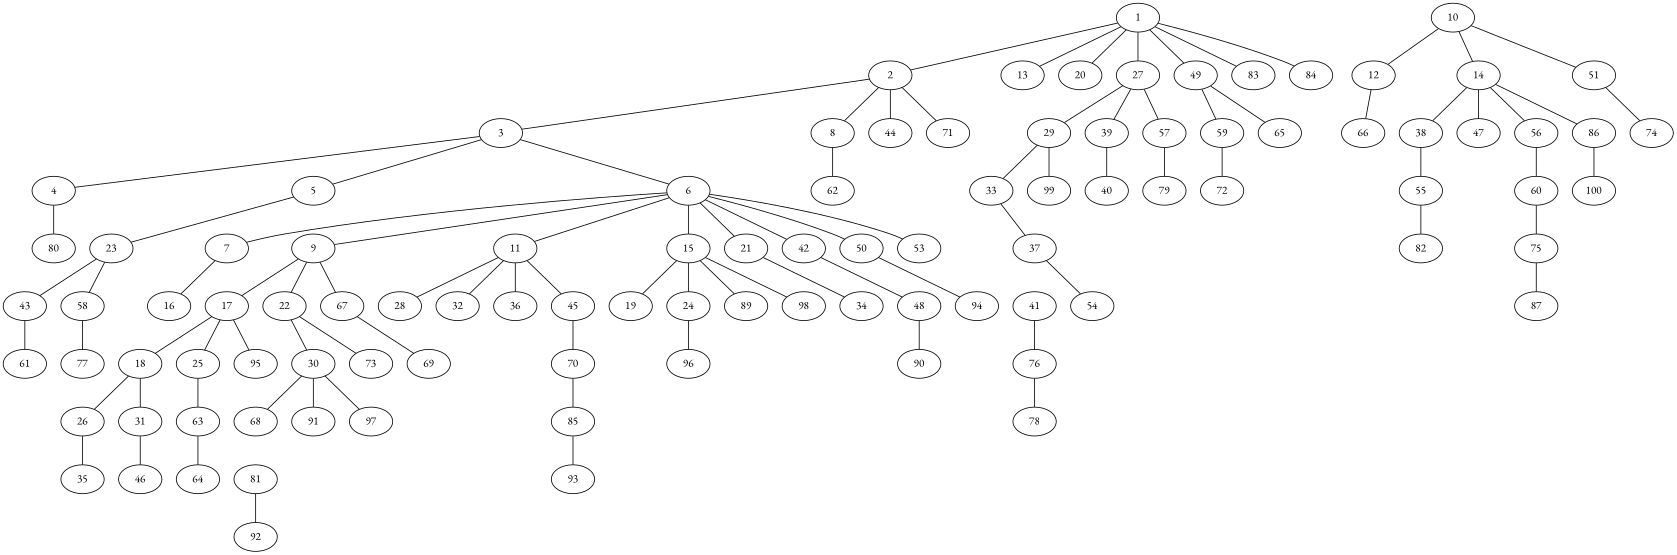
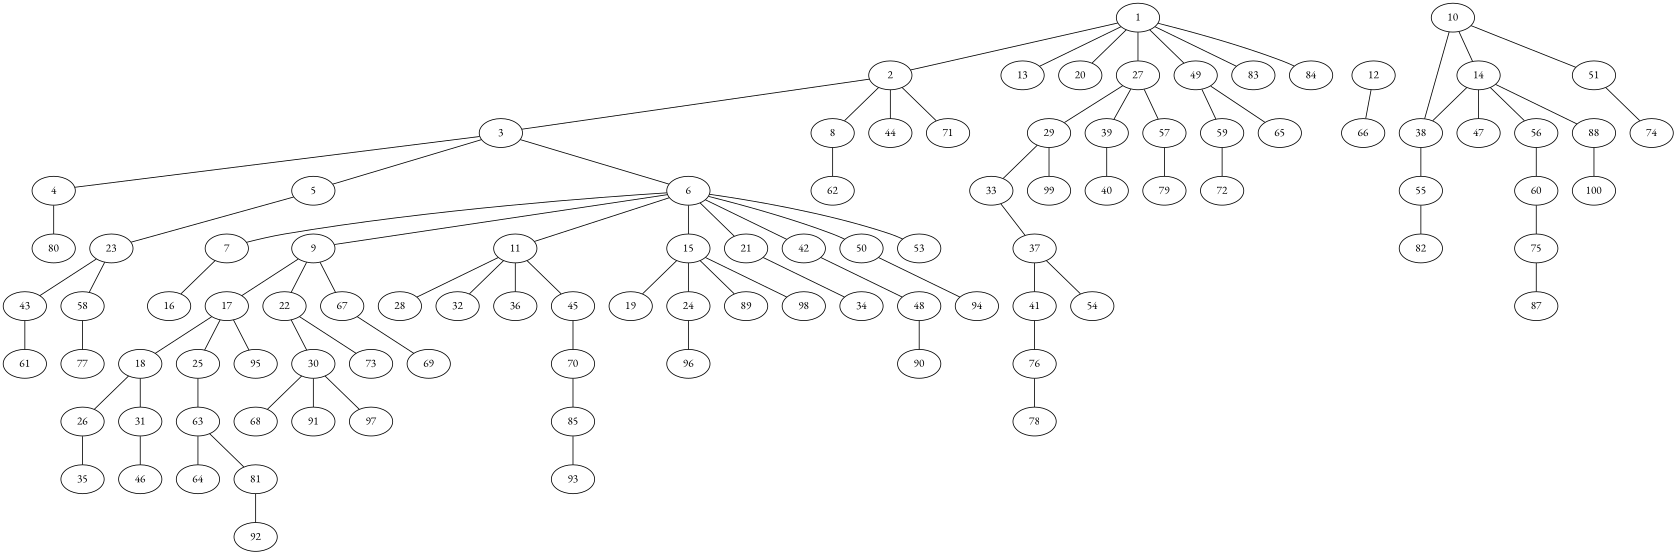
edge "10" -- "12": now "10" -- "38"
node "86": label "86" -> "88"
edge "37" -- "41": added
edge "63" -- "81": added
